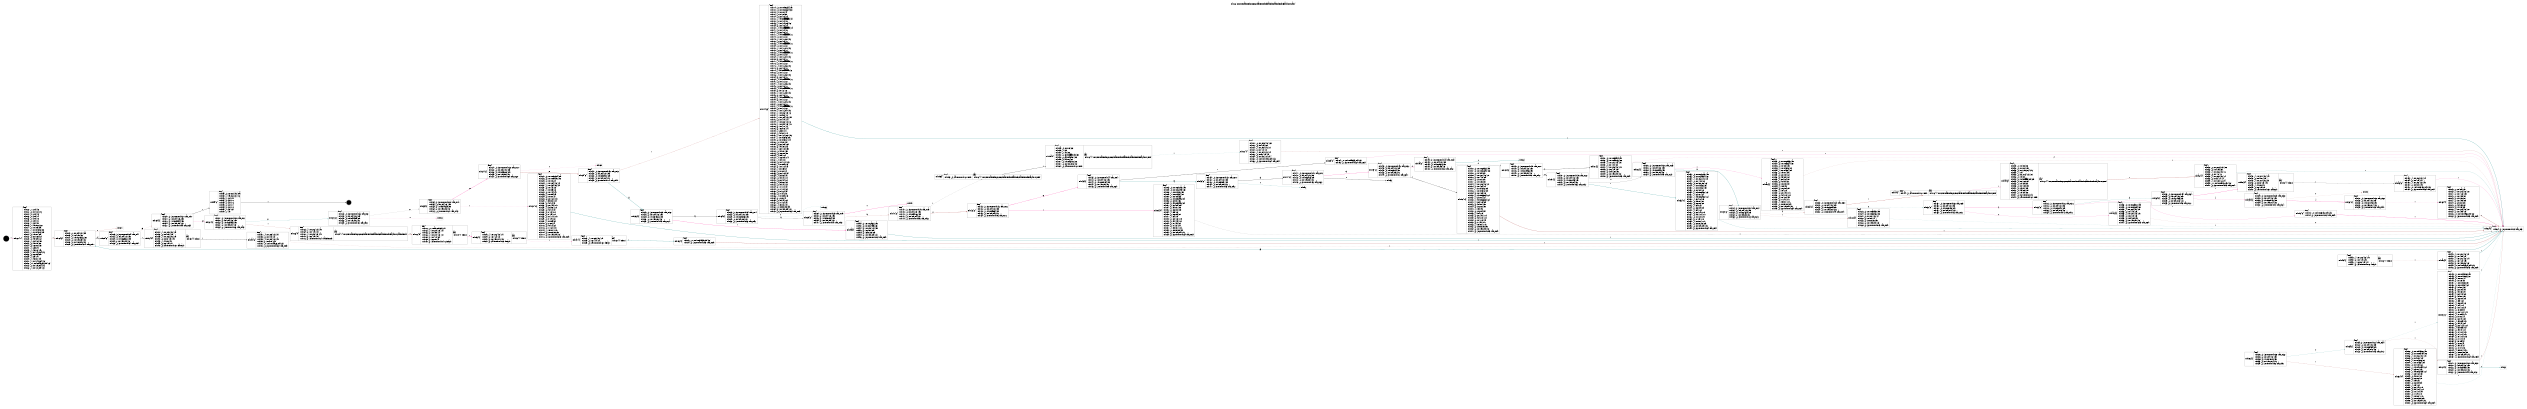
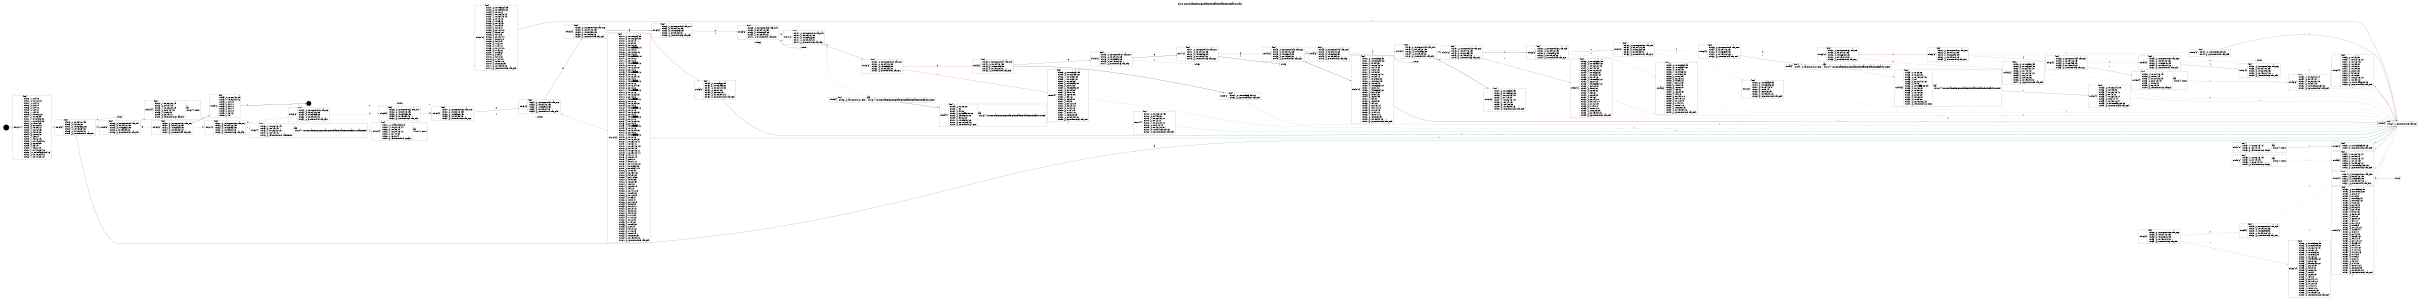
node "0x401c95 [18]": removed
node "0x401ba1 [32]": removed
